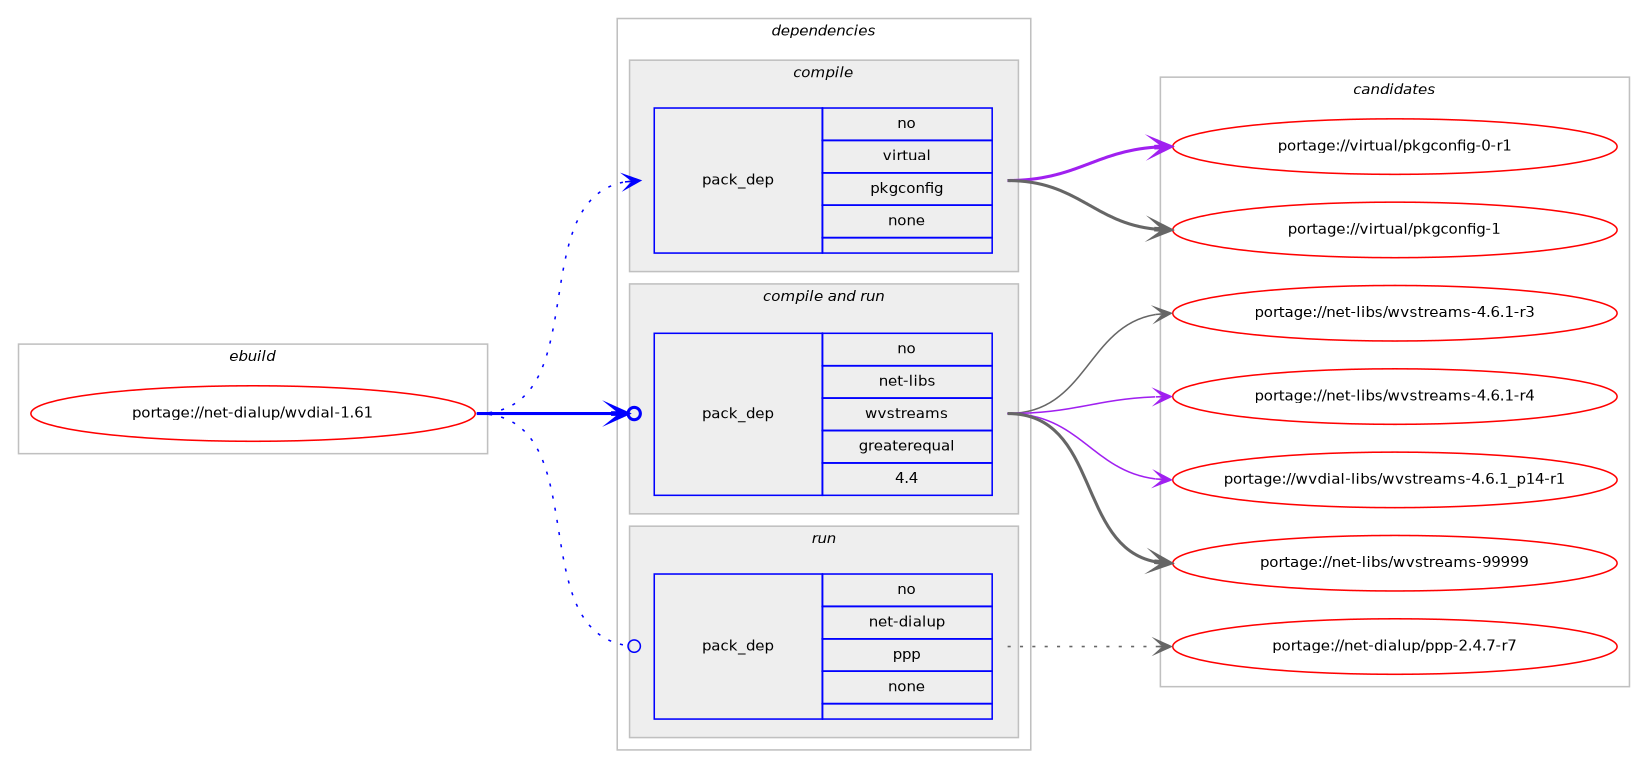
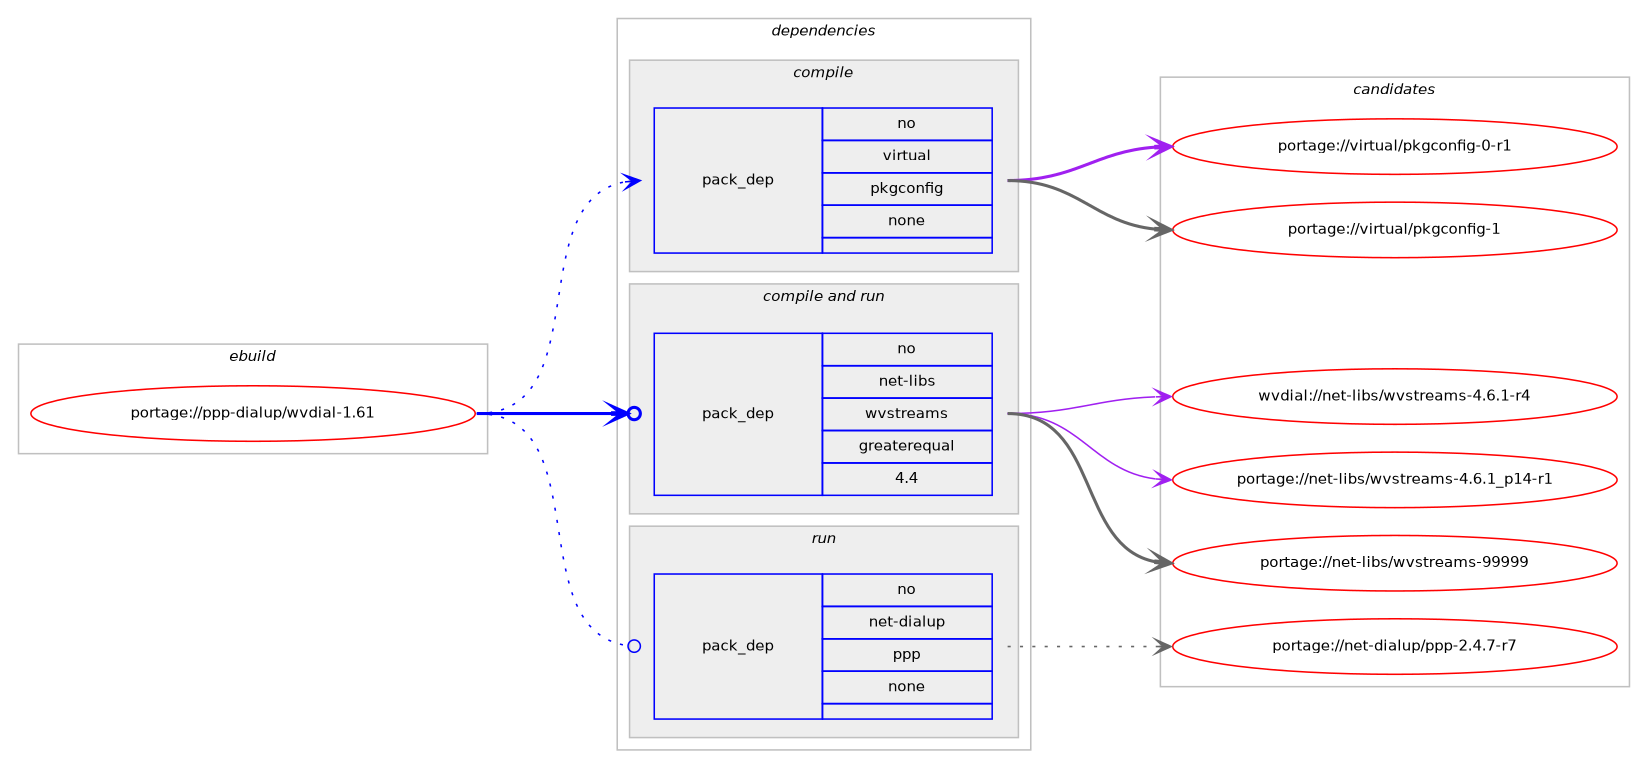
node "portage://net-libs/wvstreams-4.6.1-r3": removed
node "portage://net-libs/wvstreams-4.6.1-r4": label "portage://net-libs/wvstreams-4.6.1-r4" -> "wvdial://net-libs/wvstreams-4.6.1-r4"
node "portage://net-dialup/wvdial-1.61": label "portage://net-dialup/wvdial-1.61" -> "portage://ppp-dialup/wvdial-1.61"
node "portage://wvdial-libs/wvstreams-4.6.1_p14-r1": label "portage://wvdial-libs/wvstreams-4.6.1_p14-r1" -> "portage://net-libs/wvstreams-4.6.1_p14-r1"
